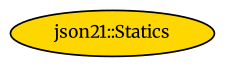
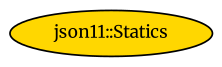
node "json21::Statics": label "json21::Statics" -> "json11::Statics"
